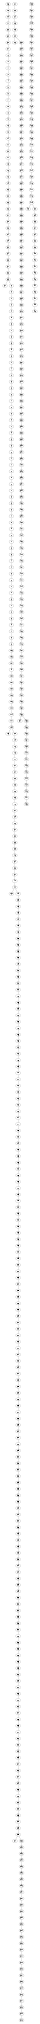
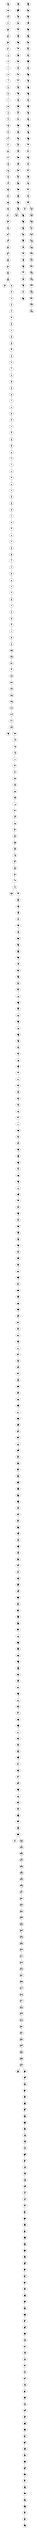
node "425": removed
node "327": added
